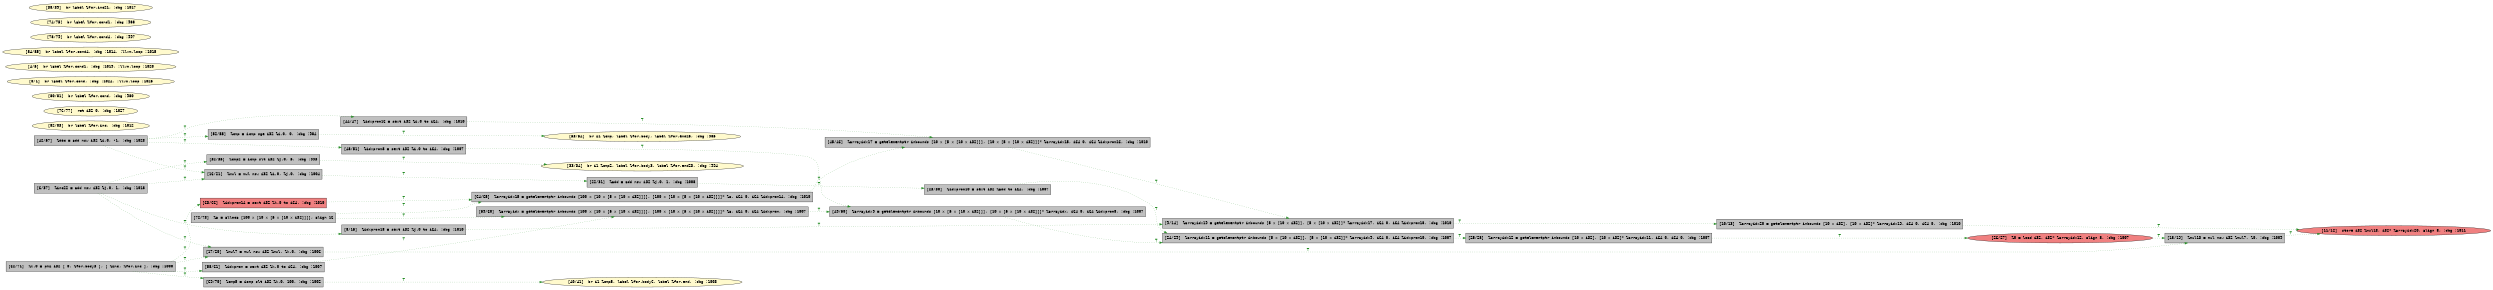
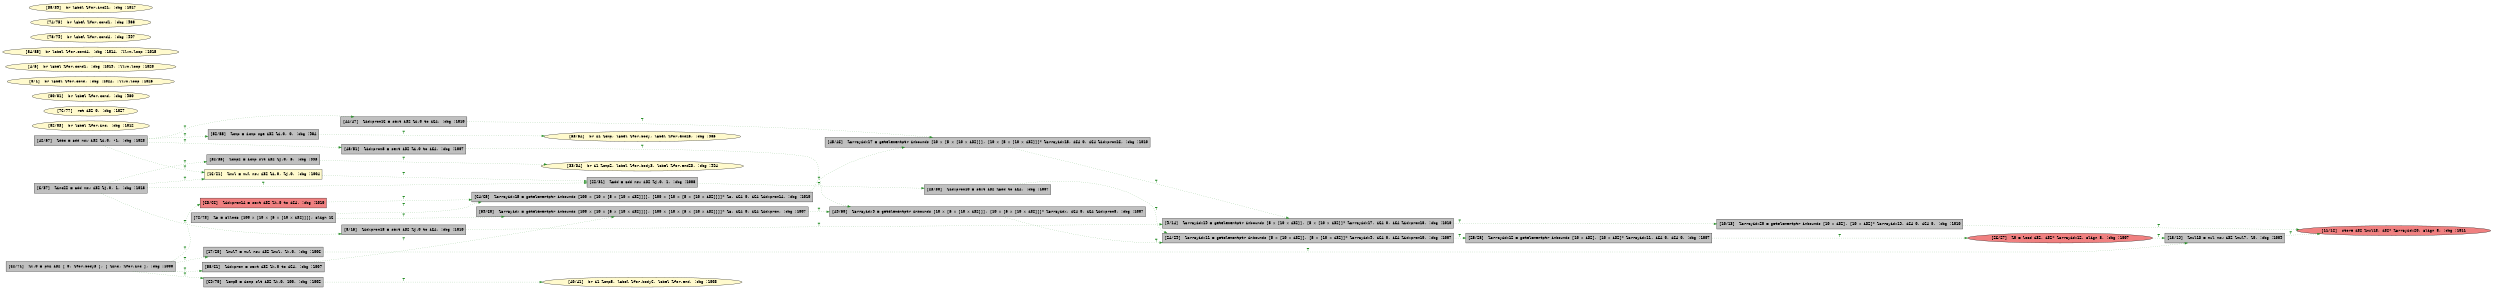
node "[16/21]  %mul = mul nsw i32 %i.0, %j.0, !dbg !1004": fillcolor grey -> lemonchiffon
edge "[6/37]  %inc22 = add nsw i32 %j.0, 1, !dbg !1018" -> "[17/20]  %mul7 = mul nsw i32 %mul, %k.0, !dbg !1006": now "[6/37]  %inc22 = add nsw i32 %j.0, 1, !dbg !1018" -> "[22/31]  %add = add nsw i32 %j.0, 1, !dbg !1008"
